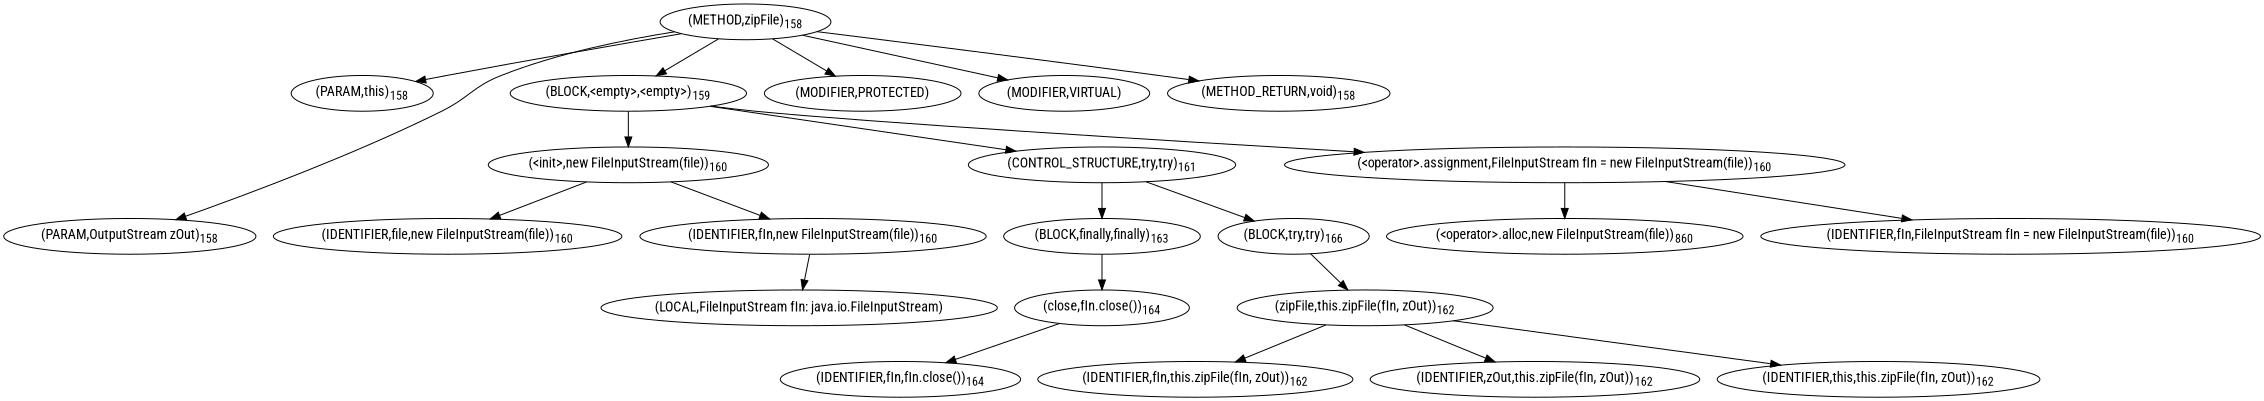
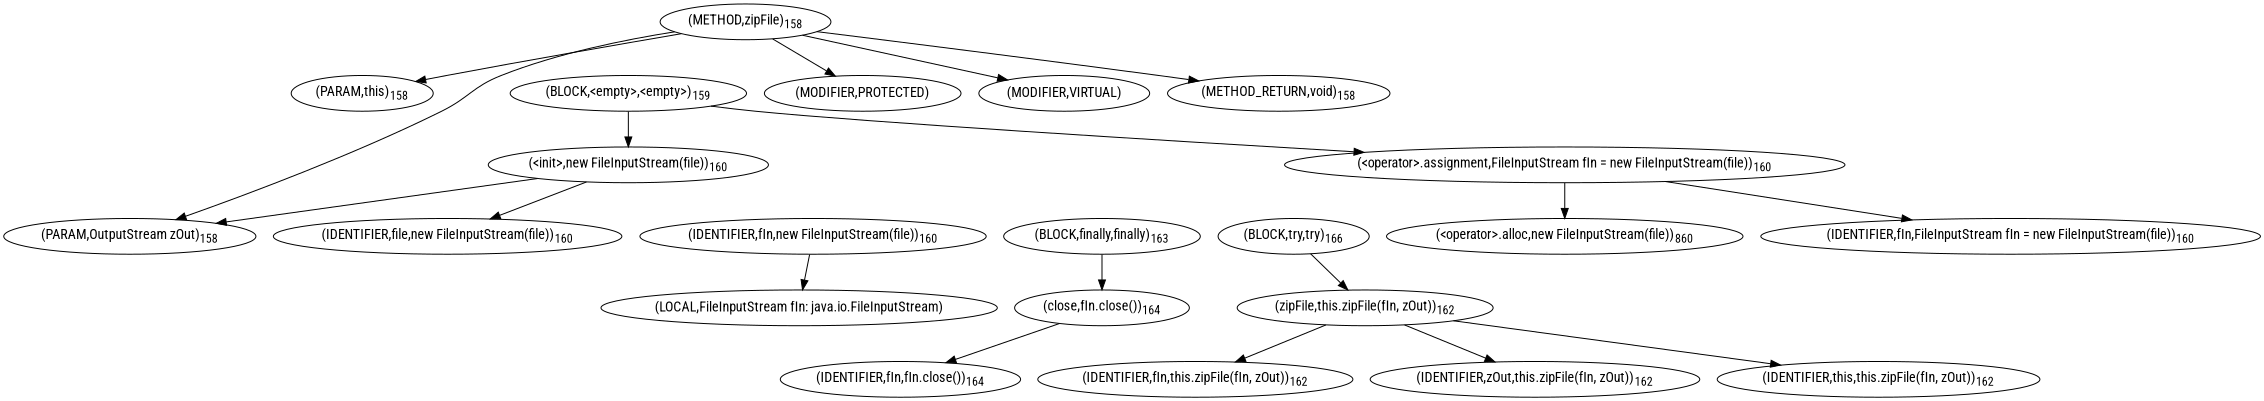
edge "(METHOD,zipFile)" -> "(BLOCK,<empty>,<empty>)": removed
node "(CONTROL_STRUCTURE,try,try)": removed
edge "(<init>,new FileInputStream(file))" -> "(IDENTIFIER,fIn,new FileInputStream(file))": now "(<init>,new FileInputStream(file))" -> "(PARAM,OutputStream zOut)"
